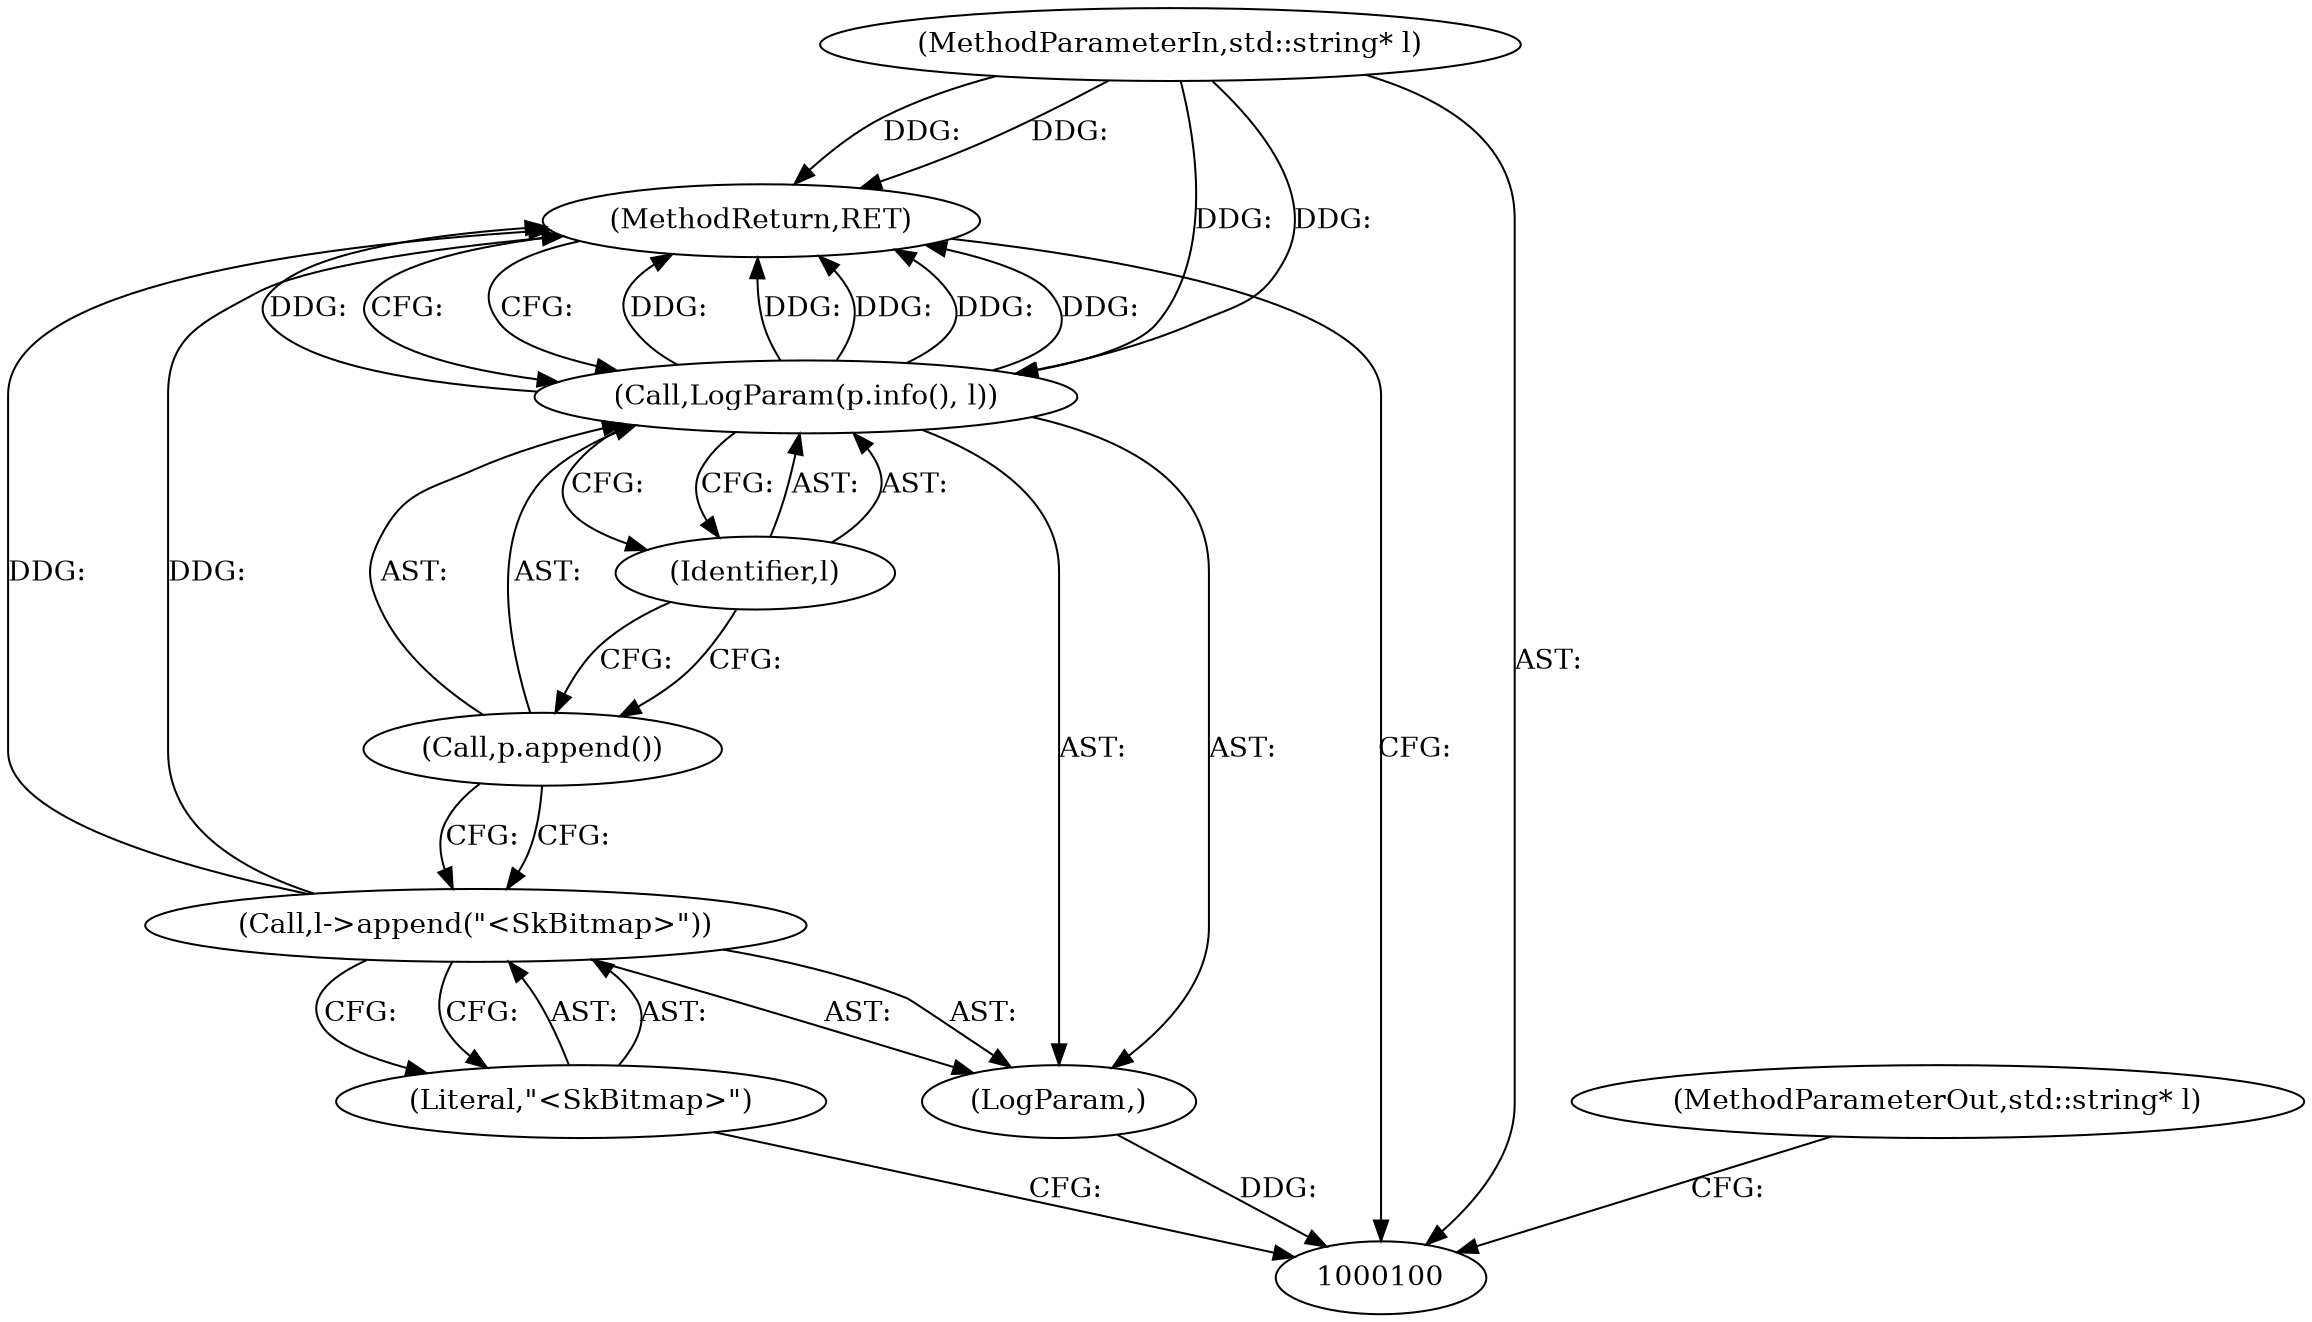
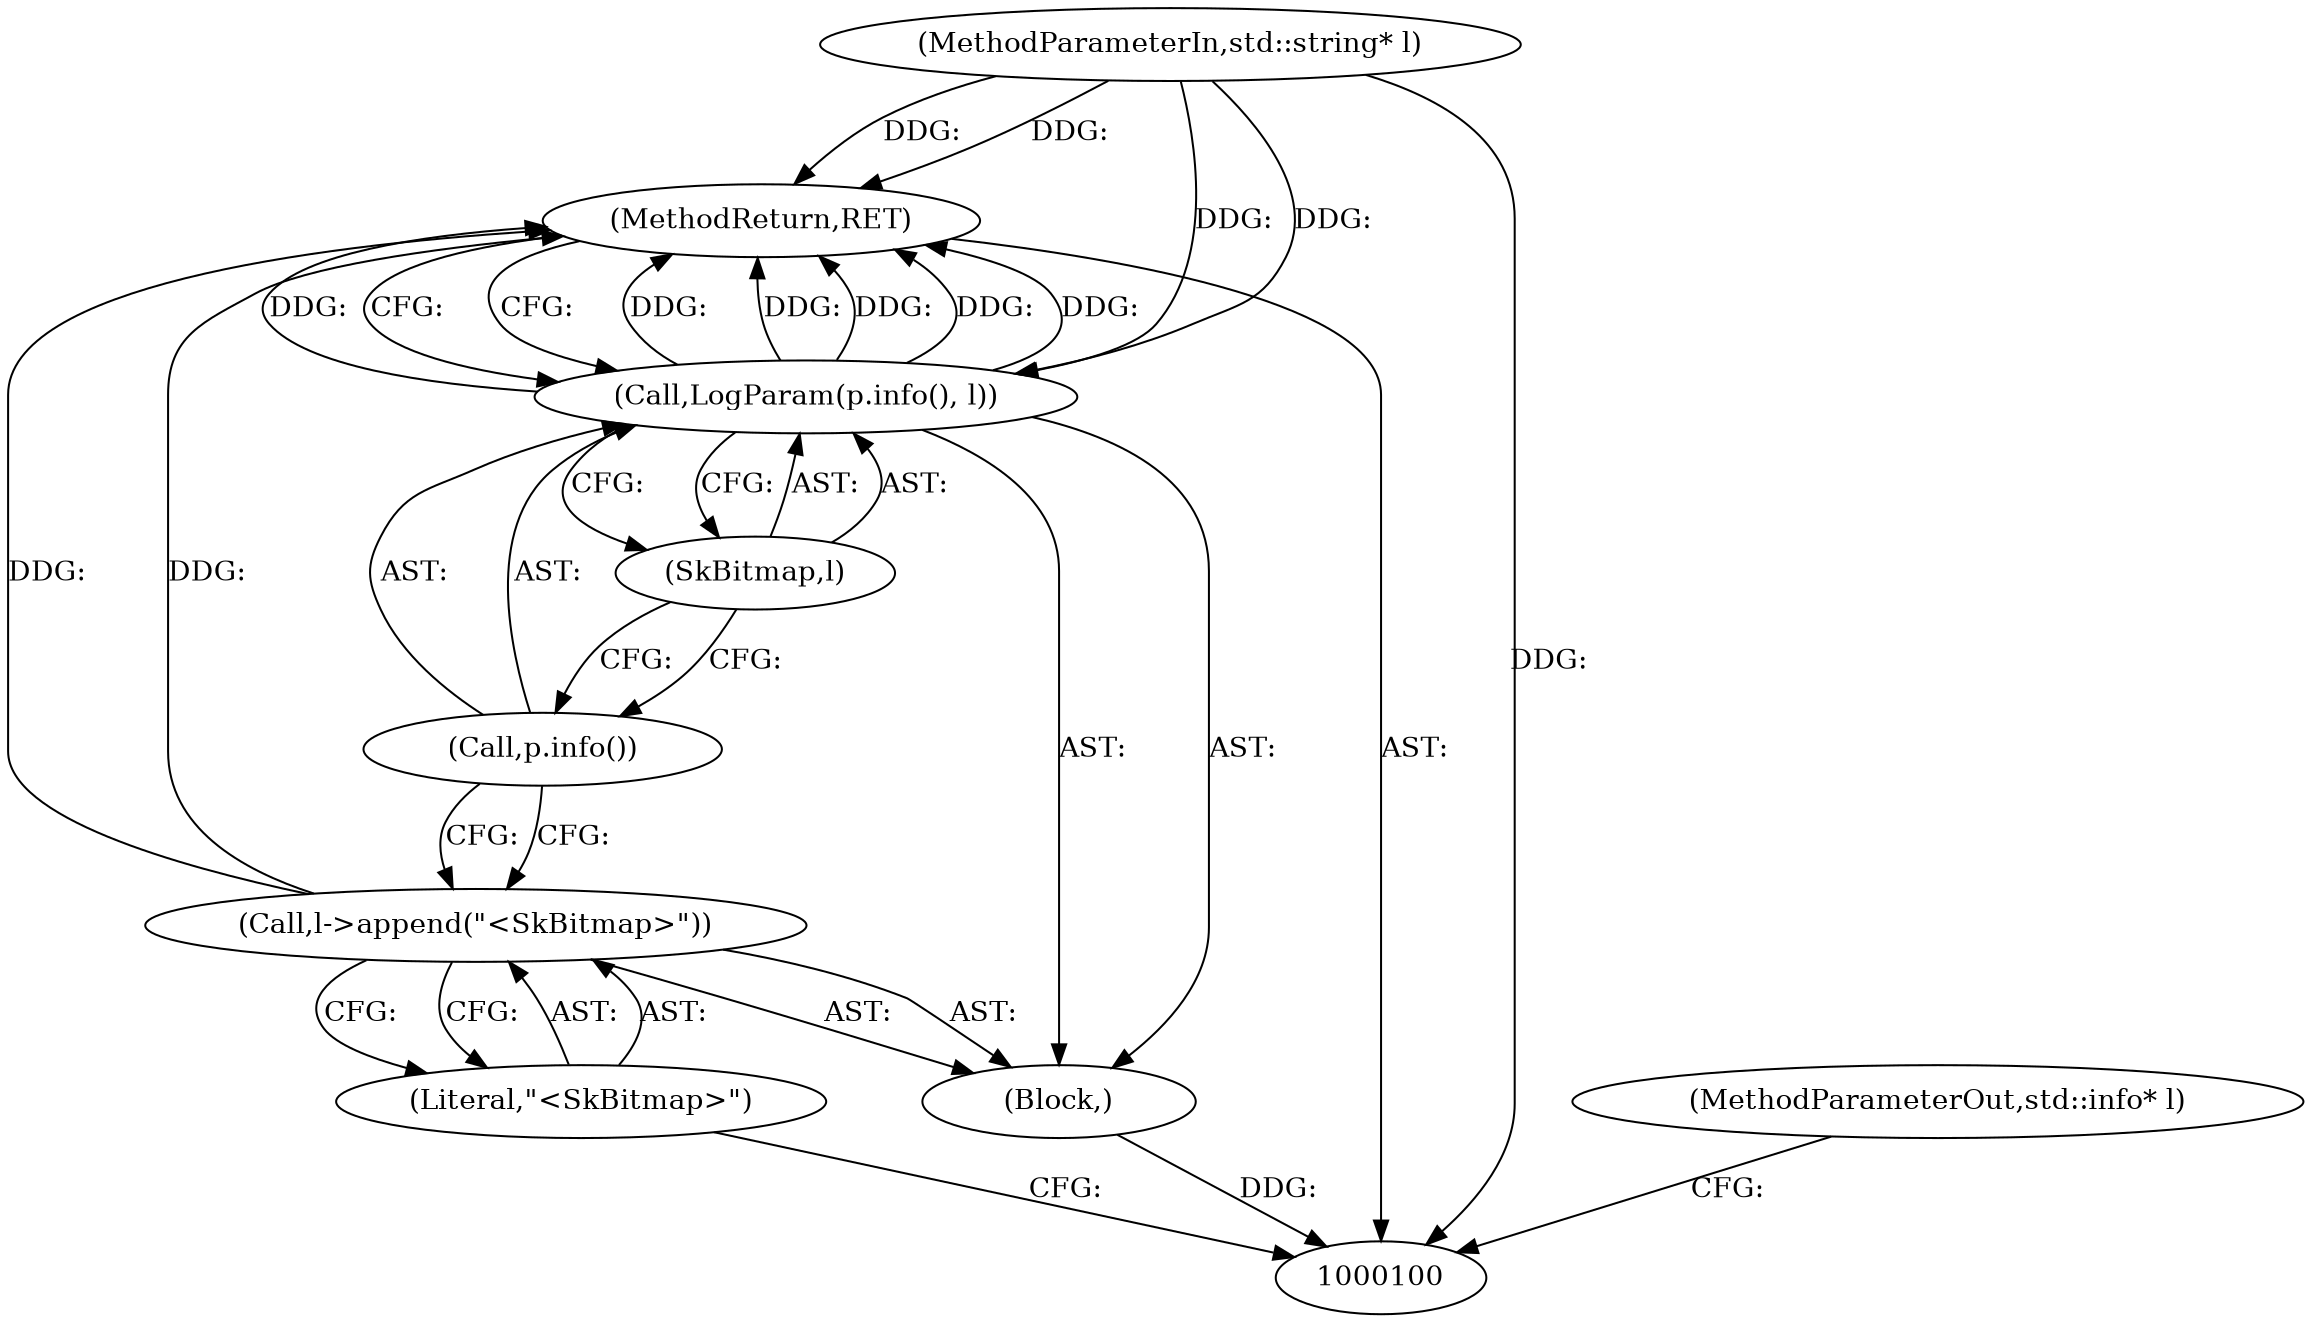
node "(Identifier,l)": label "(Identifier,l)" -> "(SkBitmap,l)"
edge "(MethodParameterIn,std::string* l)" -> "1000100": label "AST: " -> "DDG: "
node "(Call,p.append())": label "(Call,p.append())" -> "(Call,p.info())"
edge "(MethodReturn,RET)" -> "1000100": label "CFG: " -> "AST: "
node "(LogParam,)": label "(LogParam,)" -> "(Block,)"
node "(MethodParameterOut,std::string* l)": label "(MethodParameterOut,std::string* l)" -> "(MethodParameterOut,std::info* l)"
